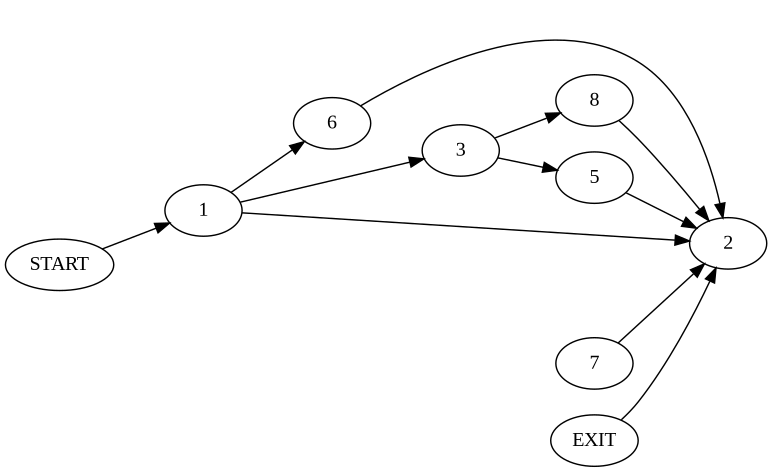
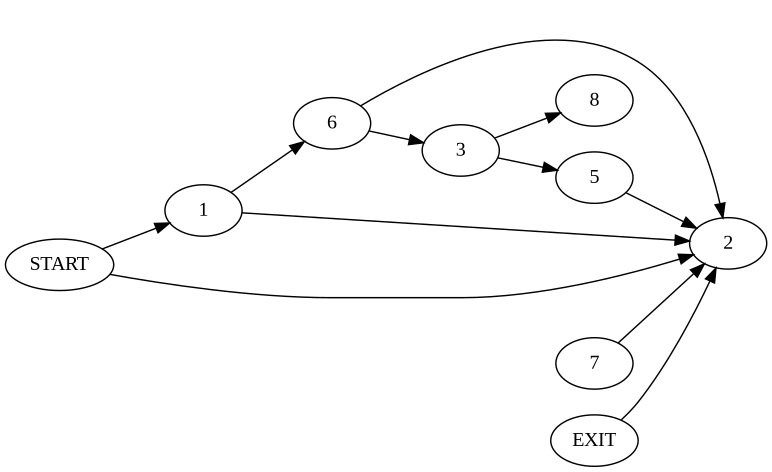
edge "8" -> "2": now "START" -> "2"
edge "1" -> "3": now "6" -> "3"
